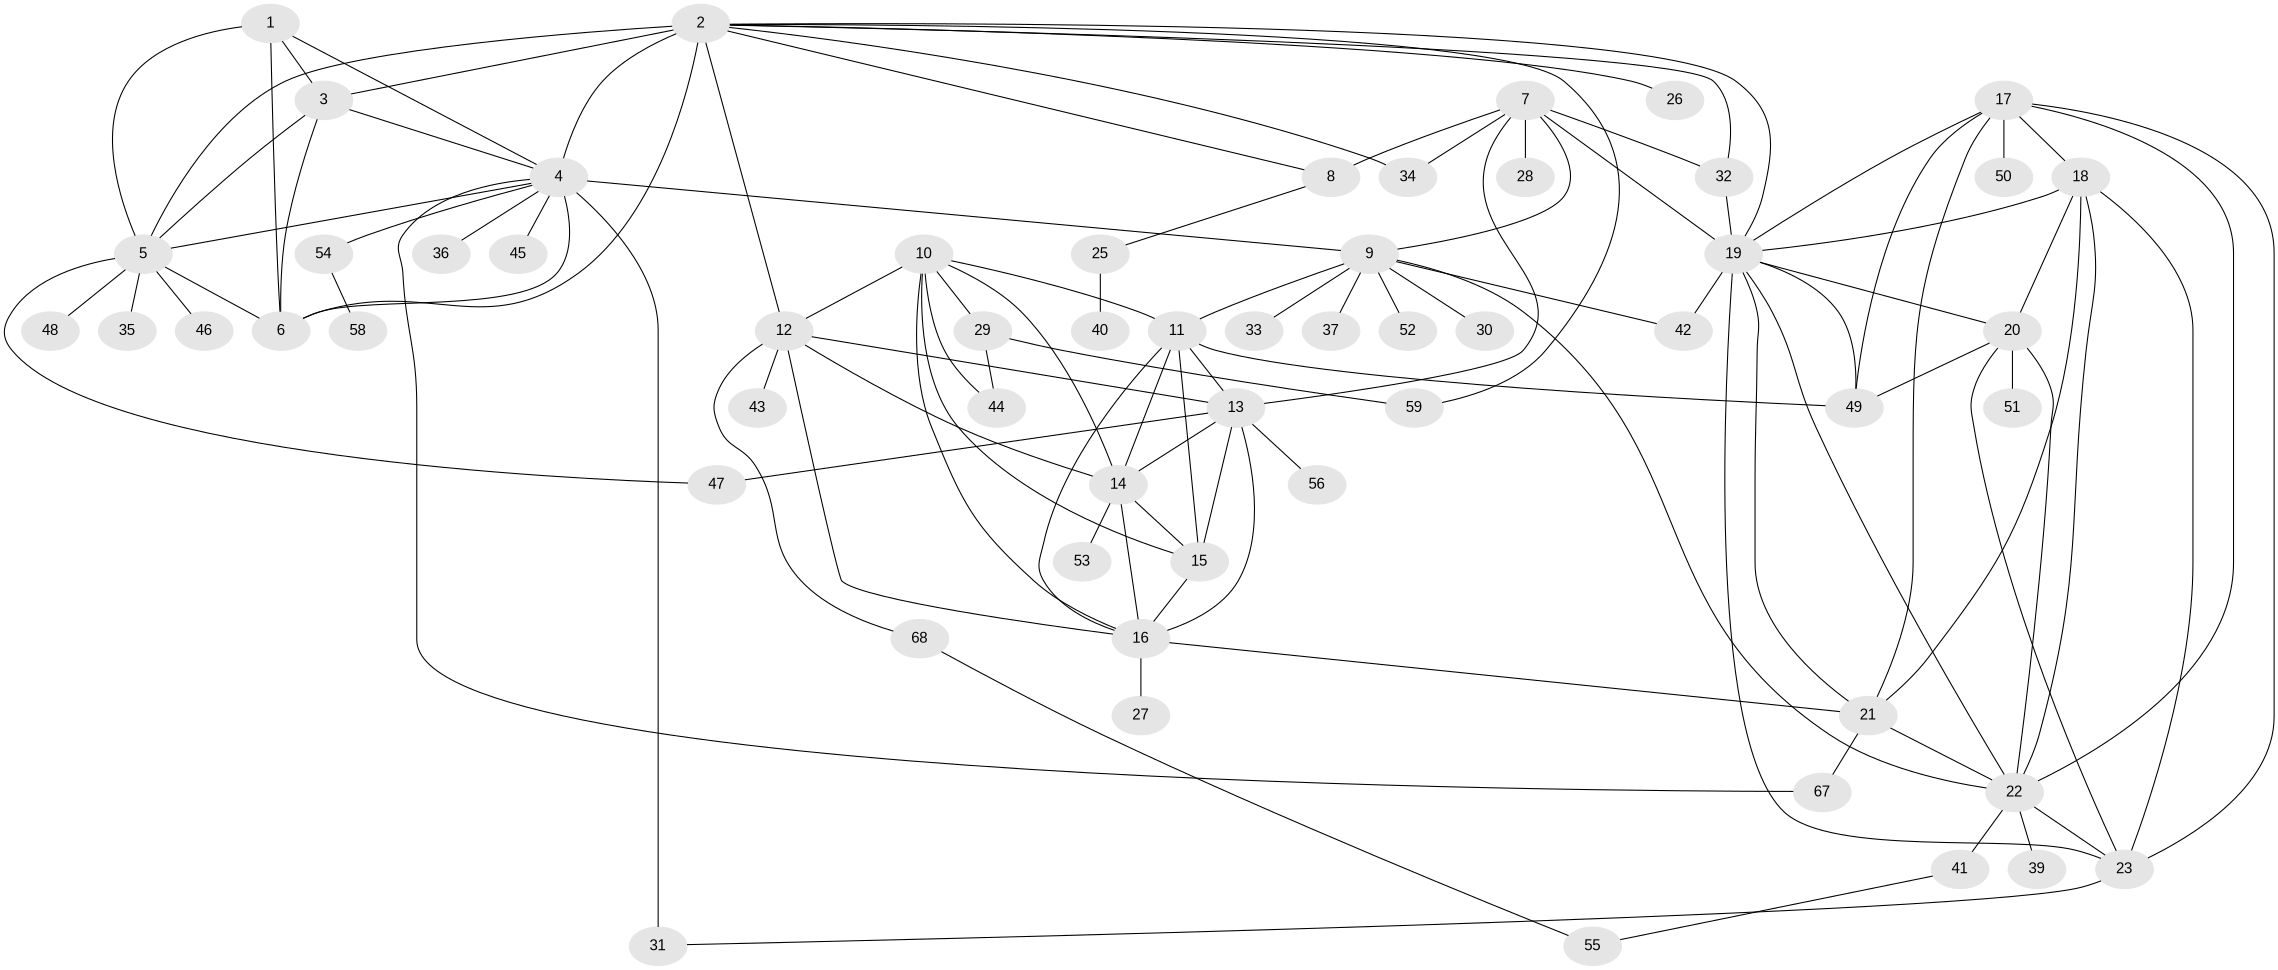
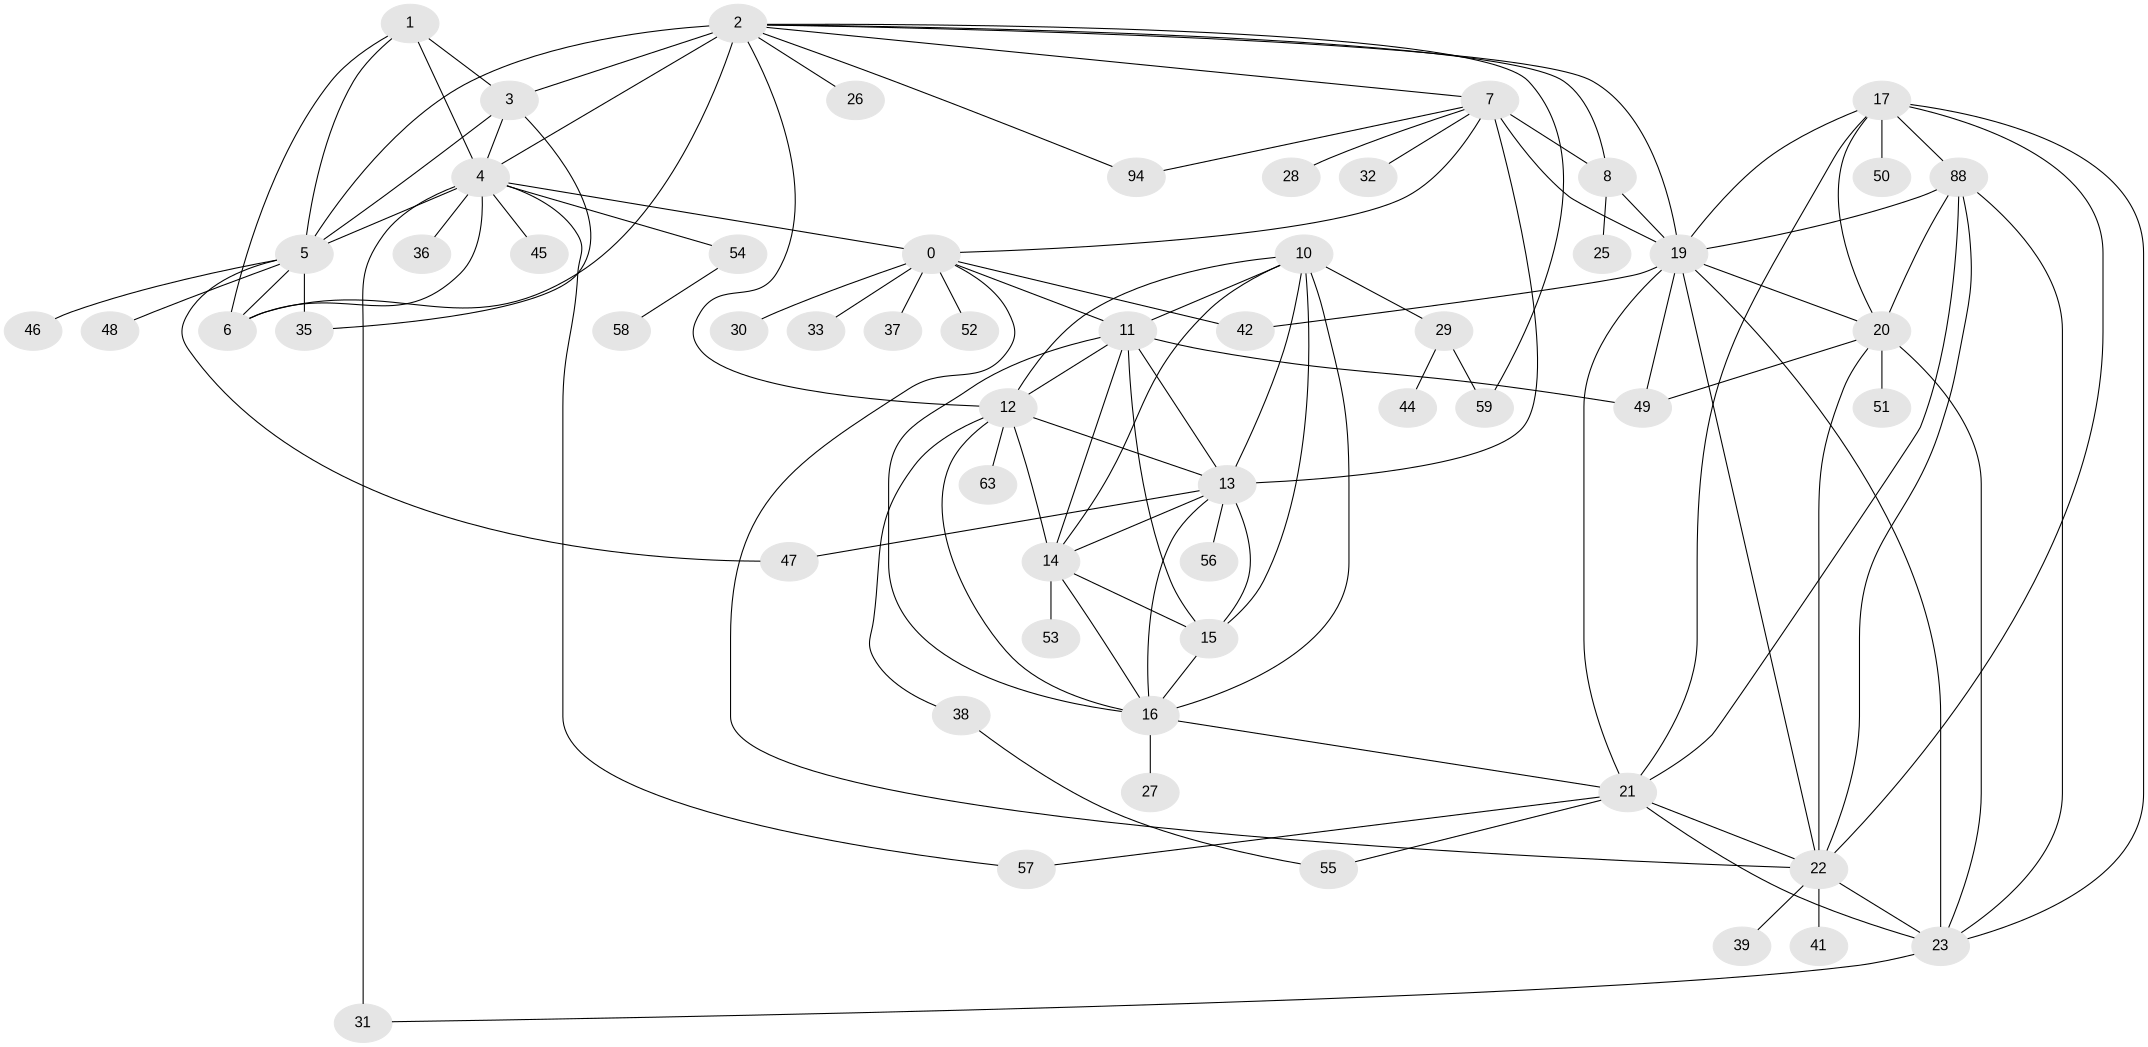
edge "2" -- "32": now "2" -- "7"
node "34": label "34" -> "94"
node "18": label "18" -> "88"
edge "3" -- "6": now "3" -- "35"
edge "32" -- "19": now "8" -- "19"
edge "17" -- "49": now "17" -- "20"
node "9": label "9" -> "0"
node "40": removed
edge "10" -- "44": now "10" -- "13"
edge "11" -- "12": added
node "43": label "43" -> "63"
node "68": label "68" -> "38"
node "67": label "67" -> "57"
edge "21" -- "23": added
edge "41" -- "55": now "21" -- "55"
